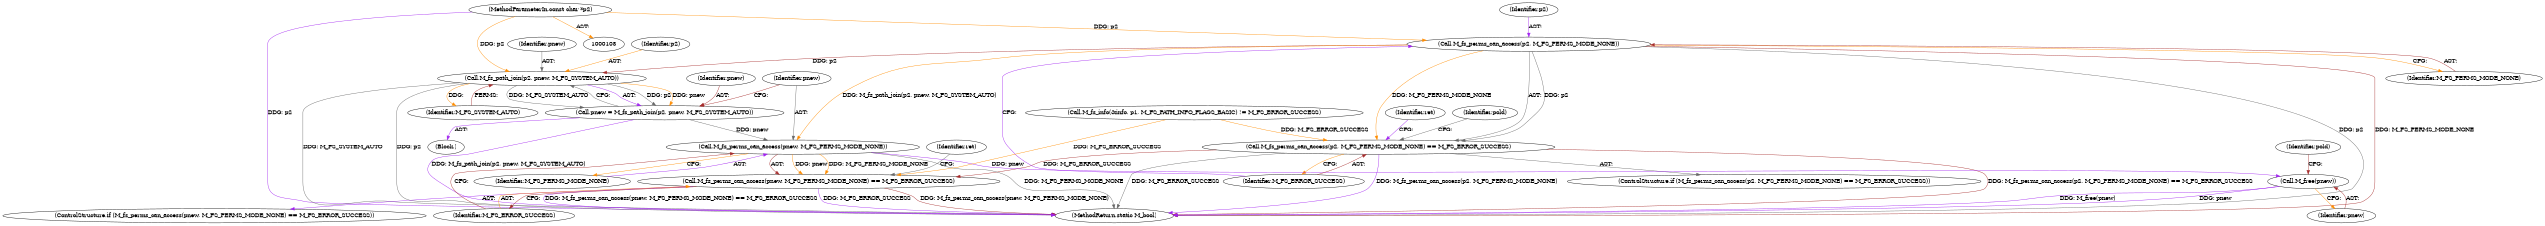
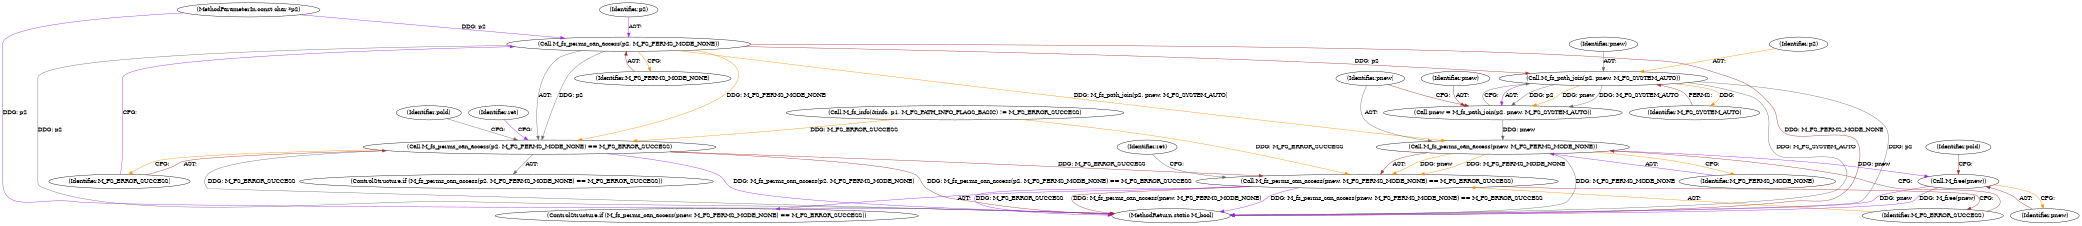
edge "(MethodParameterIn,const char *p2)" -> "(Call,M_fs_perms_can_access(p2, M_FS_PERMS_MODE_NONE))": color darkorange -> purple
edge "(MethodParameterIn,const char *p2)" -> "(Call,M_fs_path_join(p2, pnew, M_FS_SYSTEM_AUTO))": removed, label "DDG: p2"
node "1000103": removed
node "(Block,)": removed
edge "(Call,pnew = M_fs_path_join(p2, pnew, M_FS_SYSTEM_AUTO))" -> "(MethodReturn,static M_bool)": removed, label "DDG: M_fs_path_join(p2, pnew, M_FS_SYSTEM_AUTO)"
